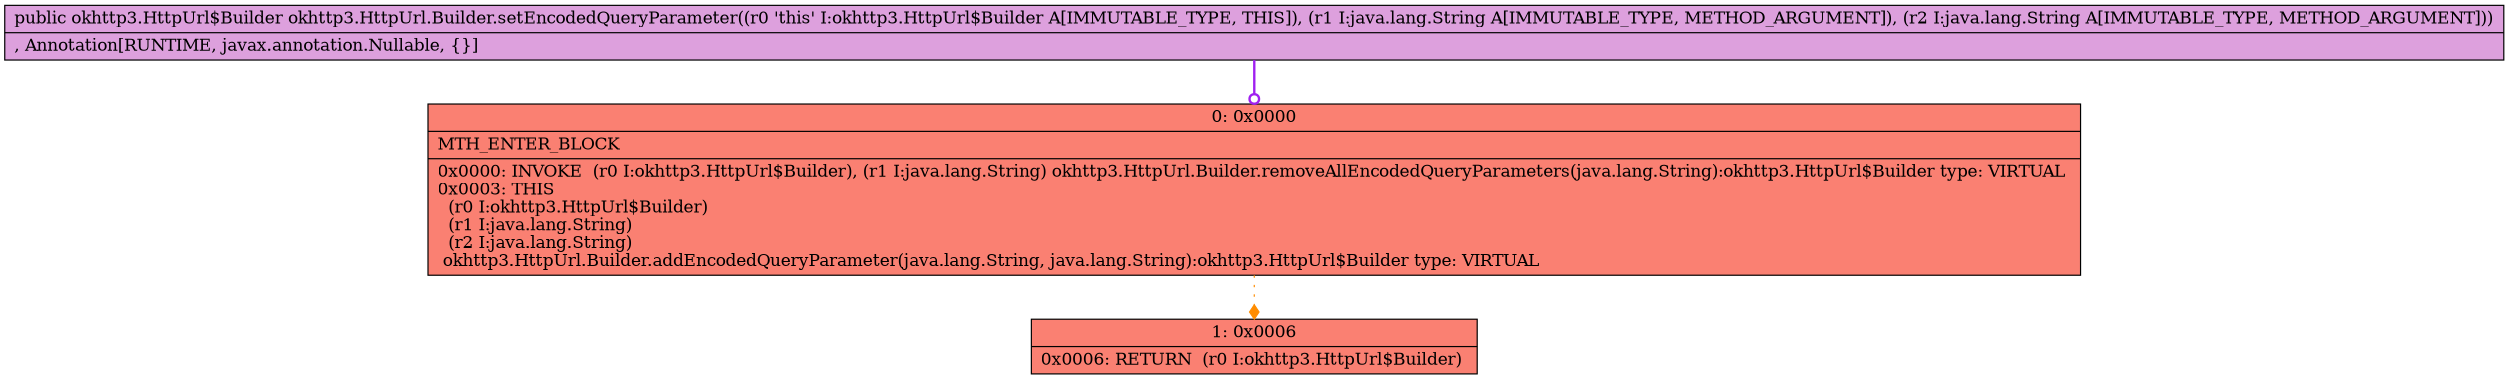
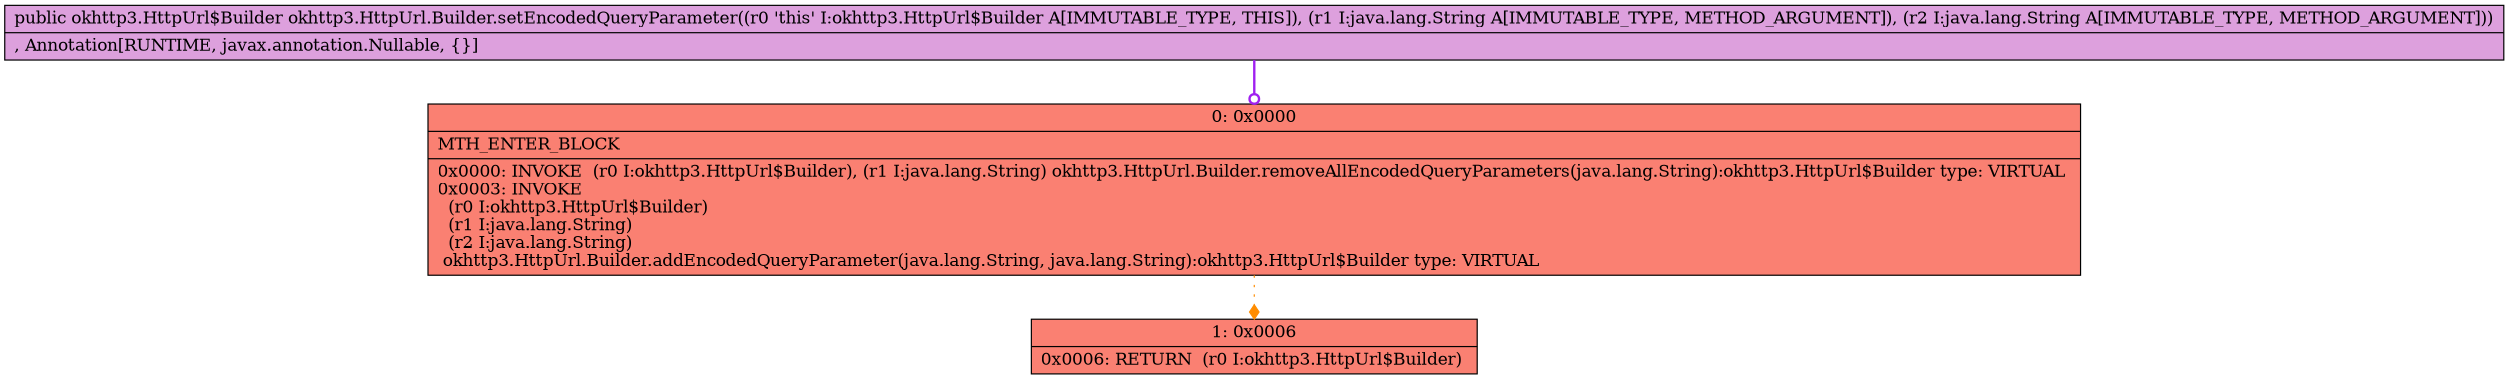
node "0: 0x0000": text "0x0003: THIS" -> "0x0003: INVOKE"
